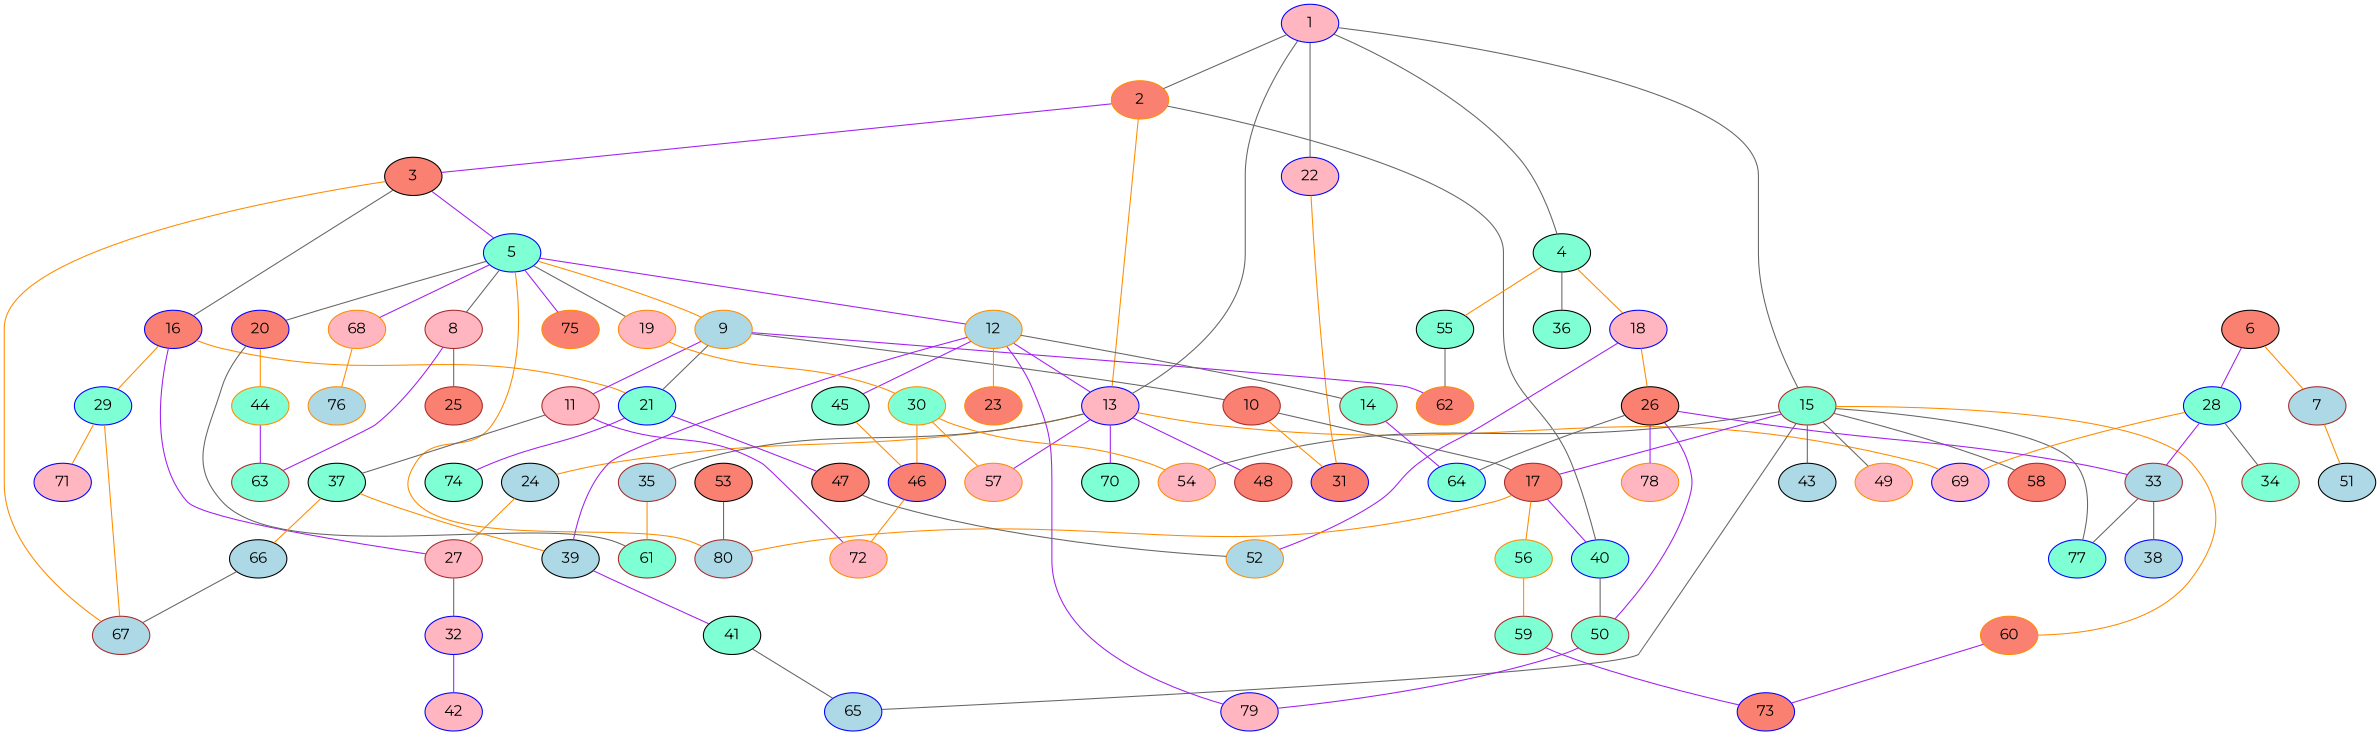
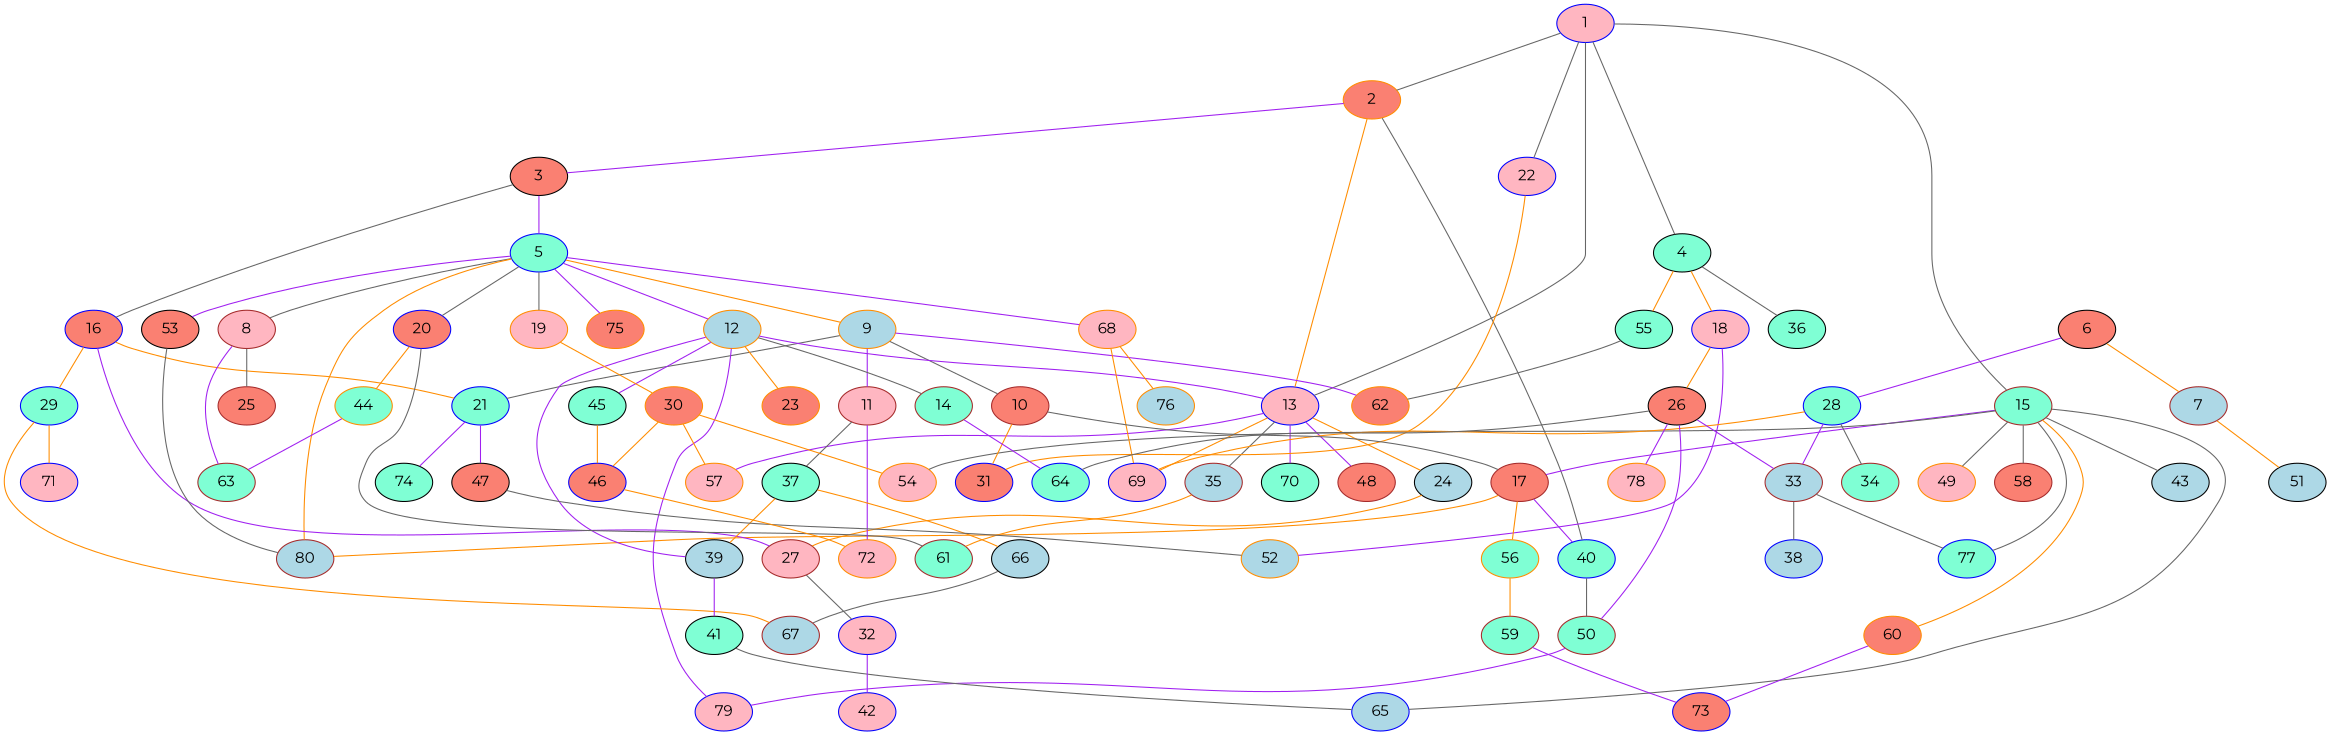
edge "5" -- "53": added
edge "3" -- "67": removed
node "30": fillcolor aquamarine -> salmon
edge "68" -- "69": added
